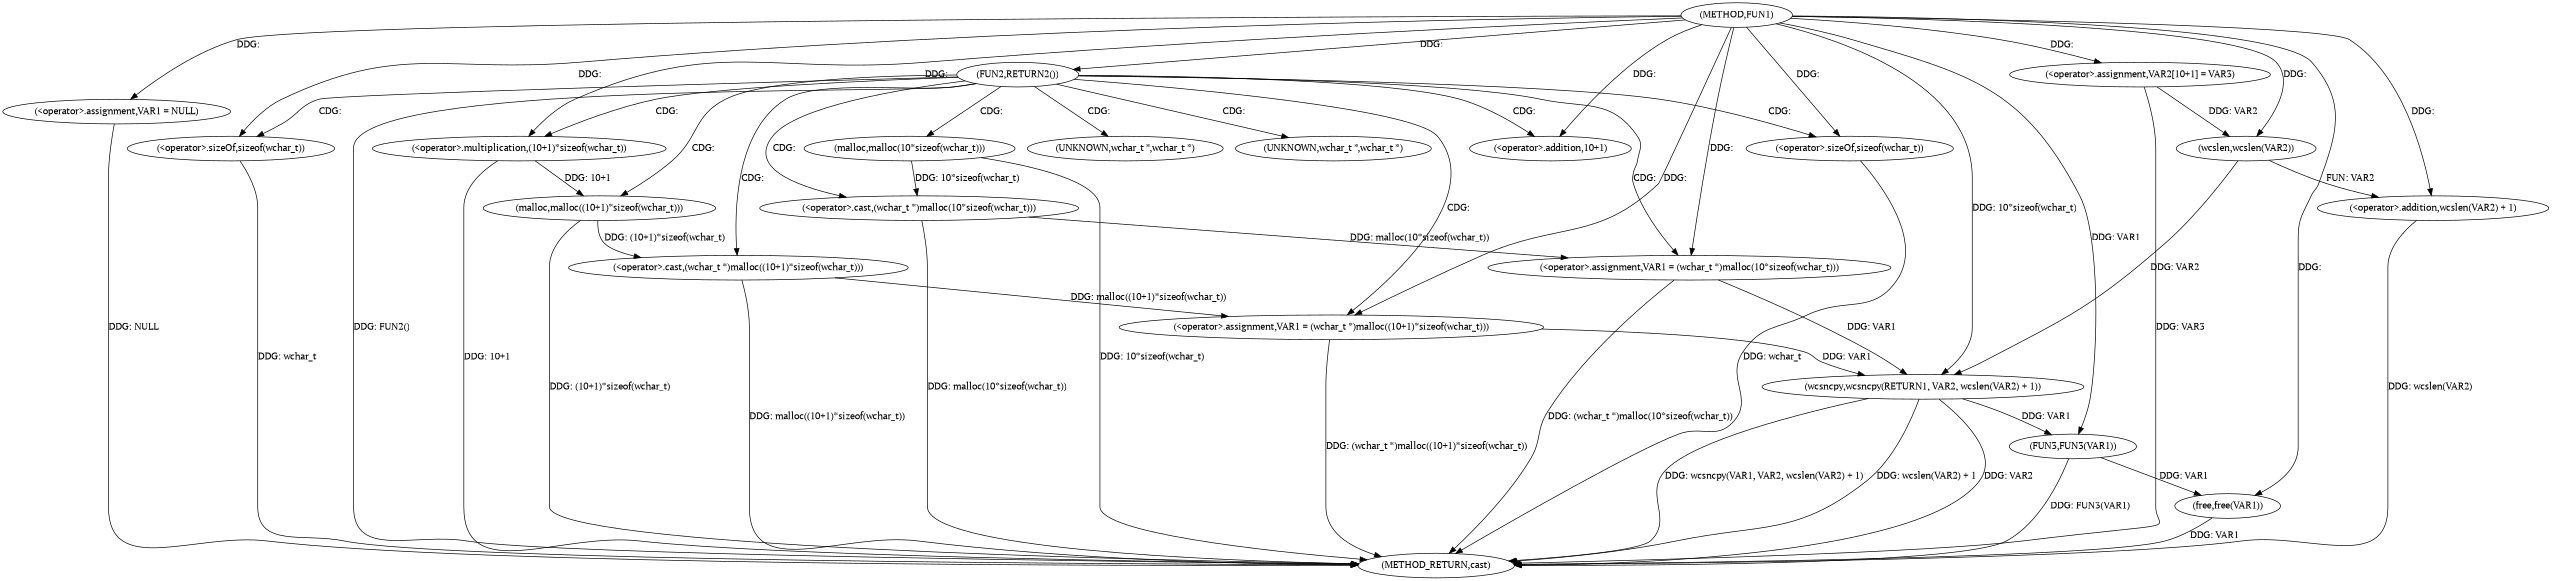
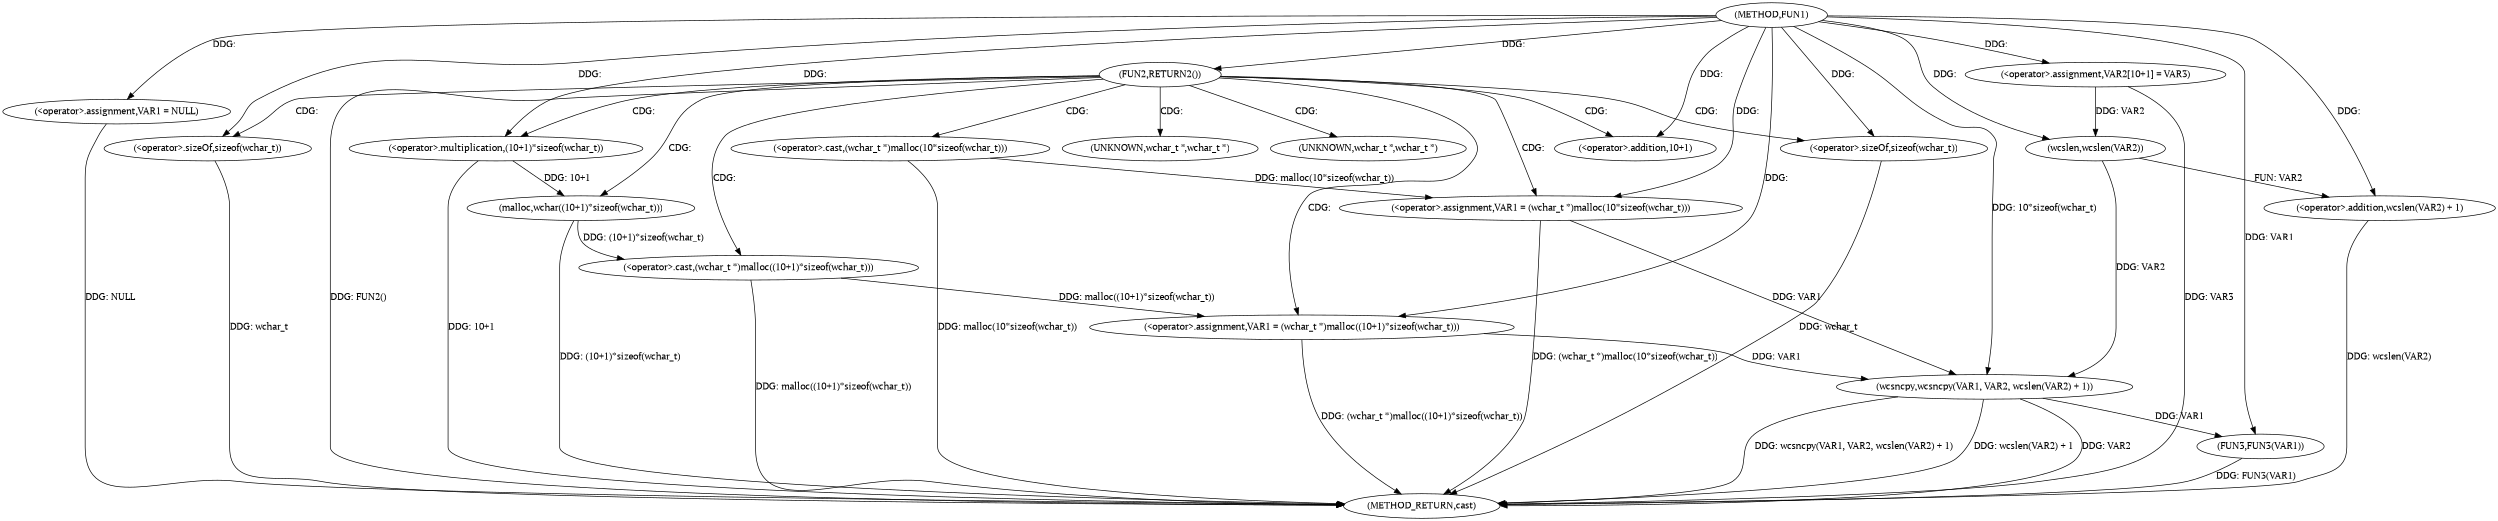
node "(malloc,malloc(10*sizeof(wchar_t)))": removed
node "(malloc,malloc((10+1)*sizeof(wchar_t)))": label "(malloc,malloc((10+1)*sizeof(wchar_t)))" -> "(malloc,wchar((10+1)*sizeof(wchar_t)))"
node "(wcsncpy,wcsncpy(RETURN1, VAR2, wcslen(VAR2) + 1))": label "(wcsncpy,wcsncpy(RETURN1, VAR2, wcslen(VAR2) + 1))" -> "(wcsncpy,wcsncpy(VAR1, VAR2, wcslen(VAR2) + 1))"
node "(free,free(VAR1))": removed
